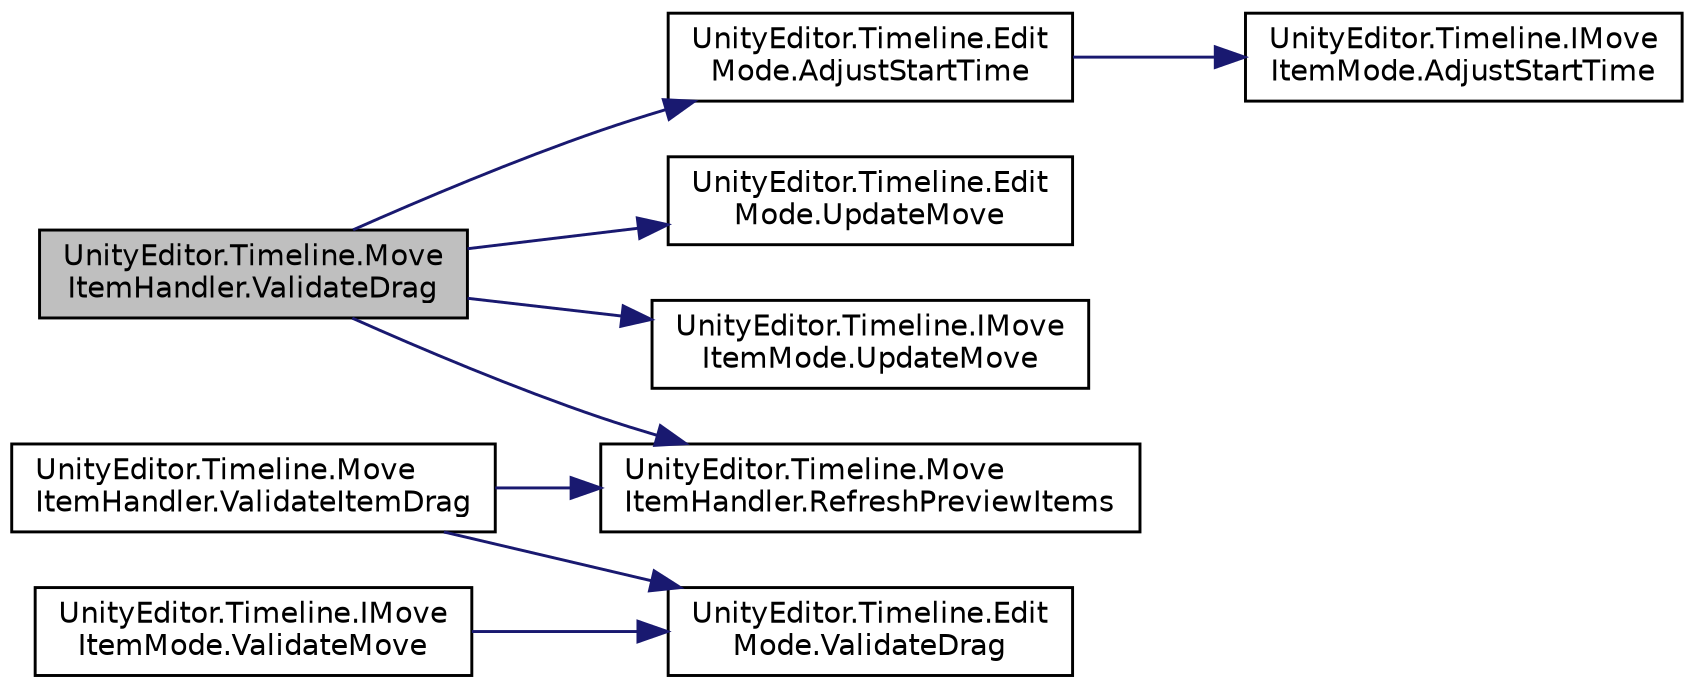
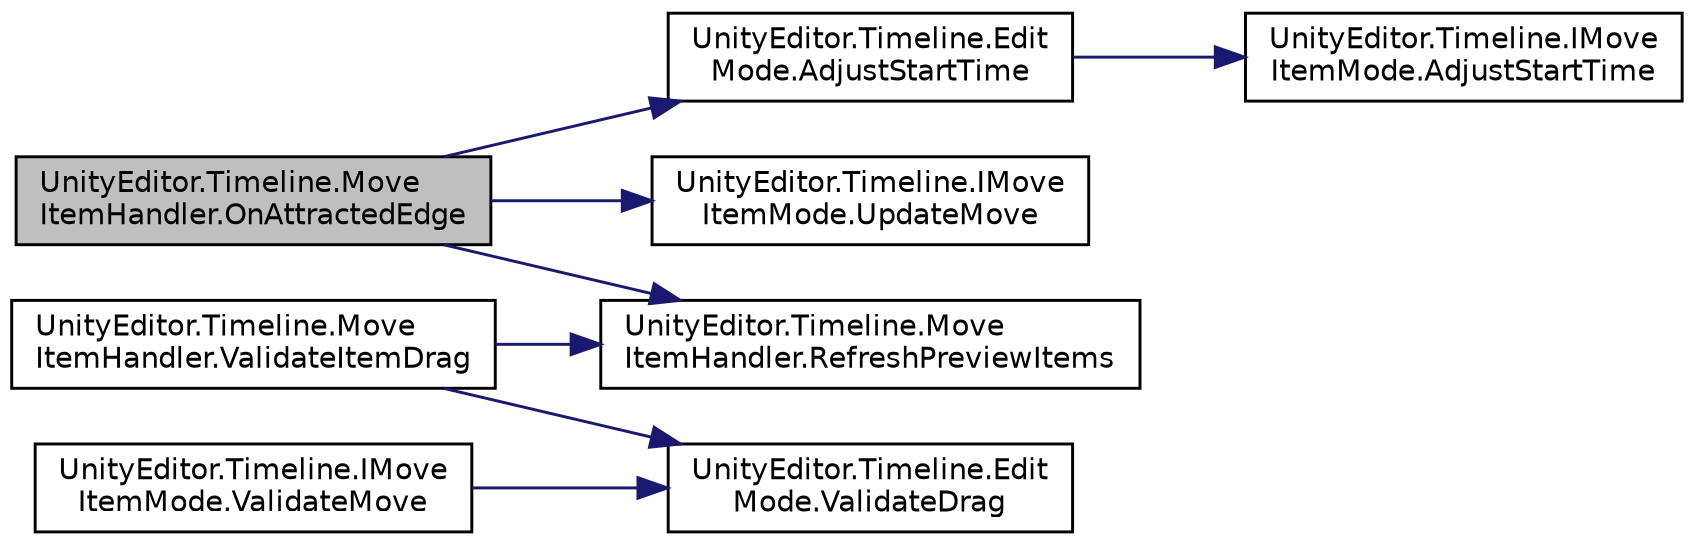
node "UnityEditor.Timeline.Edit Mode.UpdateMove": removed
node "UnityEditor.Timeline.Move ItemHandler.ValidateDrag": label "UnityEditor.Timeline.Move ItemHandler.ValidateDrag" -> "UnityEditor.Timeline.Move ItemHandler.OnAttractedEdge"
